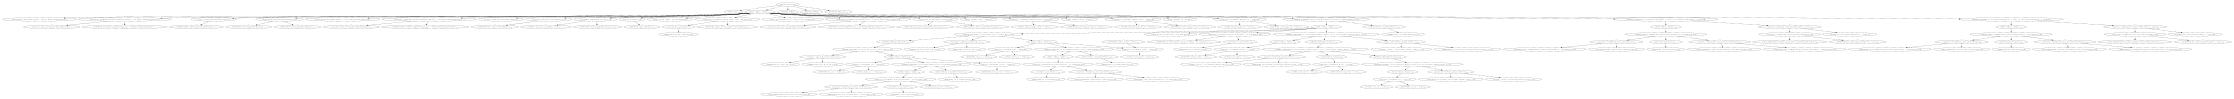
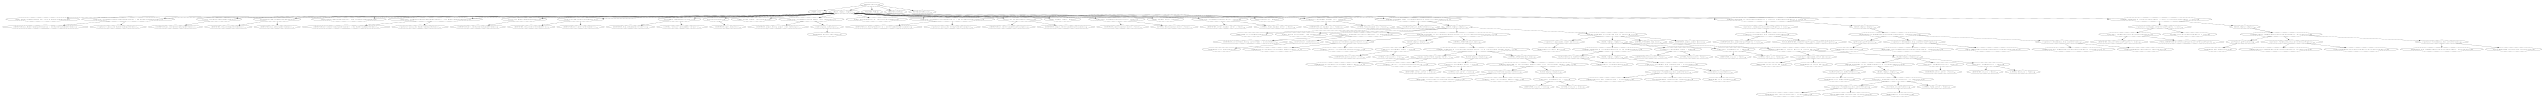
node "(IDENTIFIER,berr,new ByteArrayOutputStream())": added
node "(IDENTIFIER,this,setErrorStream(berr))": added
node "(LITERAL,null,clientVersionProperty != null)": removed
edge "(IDENTIFIER,client,client = false)" -> "(<operator>.assignment,client = false)": reversed
edge "(<operator>.logicalAnd,client && cvs)" -> "(IDENTIFIER,client,client && cvs)": now "(CONTROL_STRUCTURE,if (client && cvs),if (client && cvs))" -> "(IDENTIFIER,client,client && cvs)"
